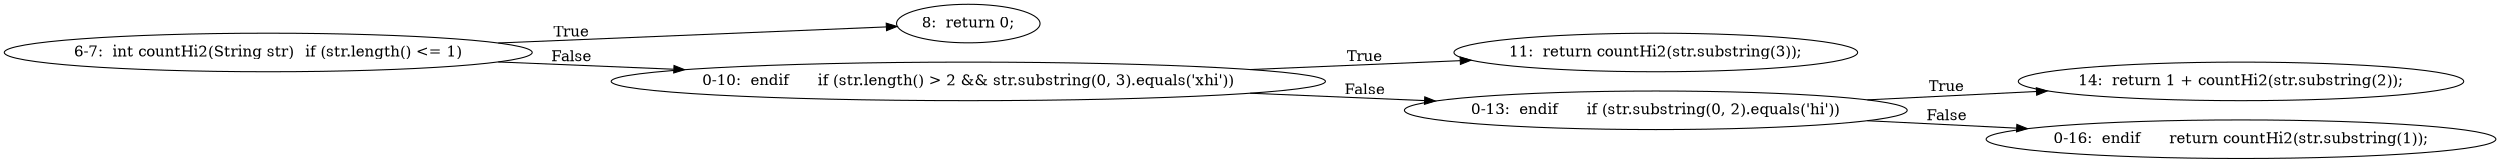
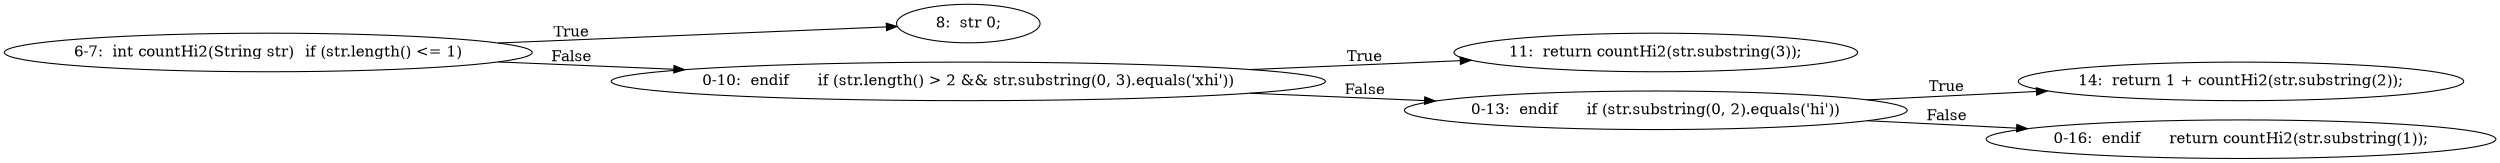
node "8:  return 0;": label "8:  return 0;" -> "8:  str 0;"
